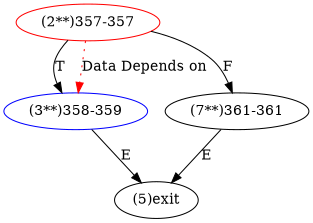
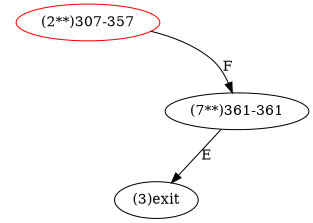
node "(2**)357-357": label "(2**)357-357" -> "(2**)307-357"
node "(3**)358-359": removed
node "(5)exit": label "(5)exit" -> "(3)exit"
